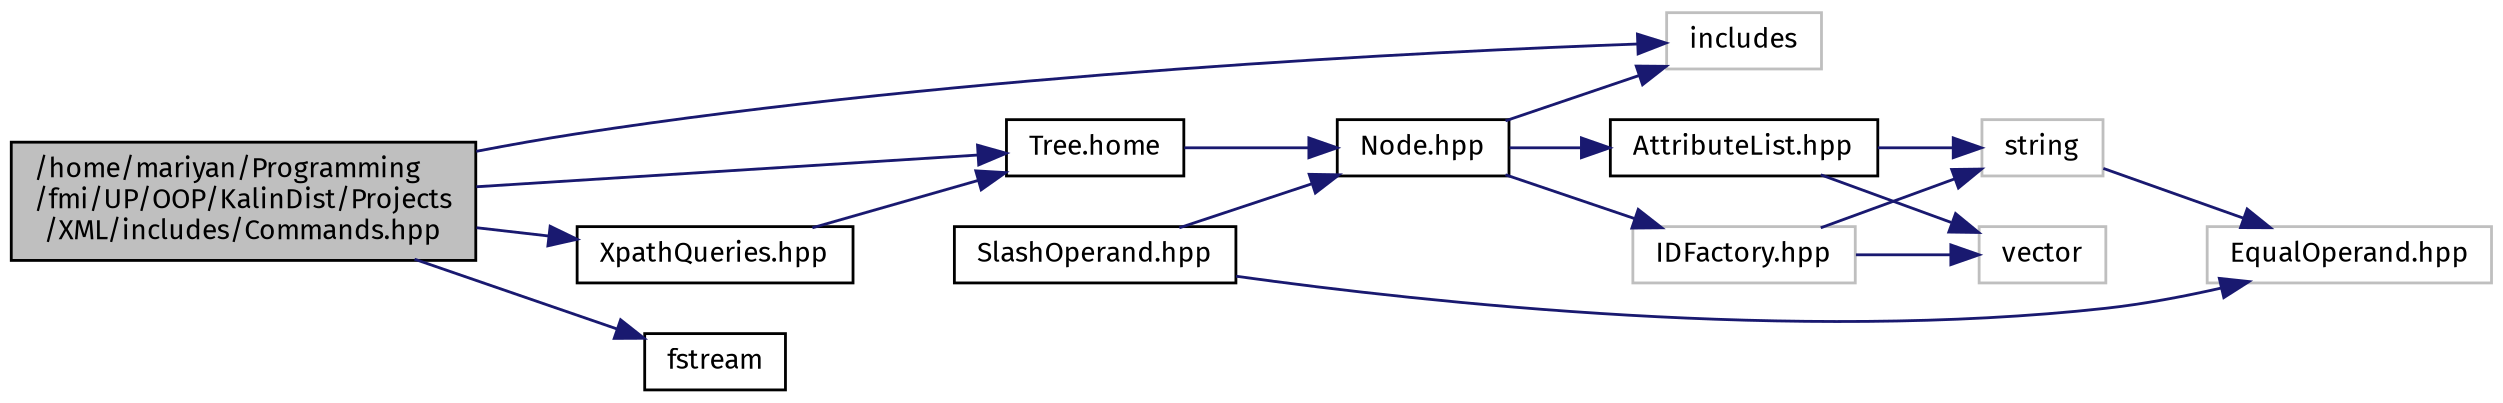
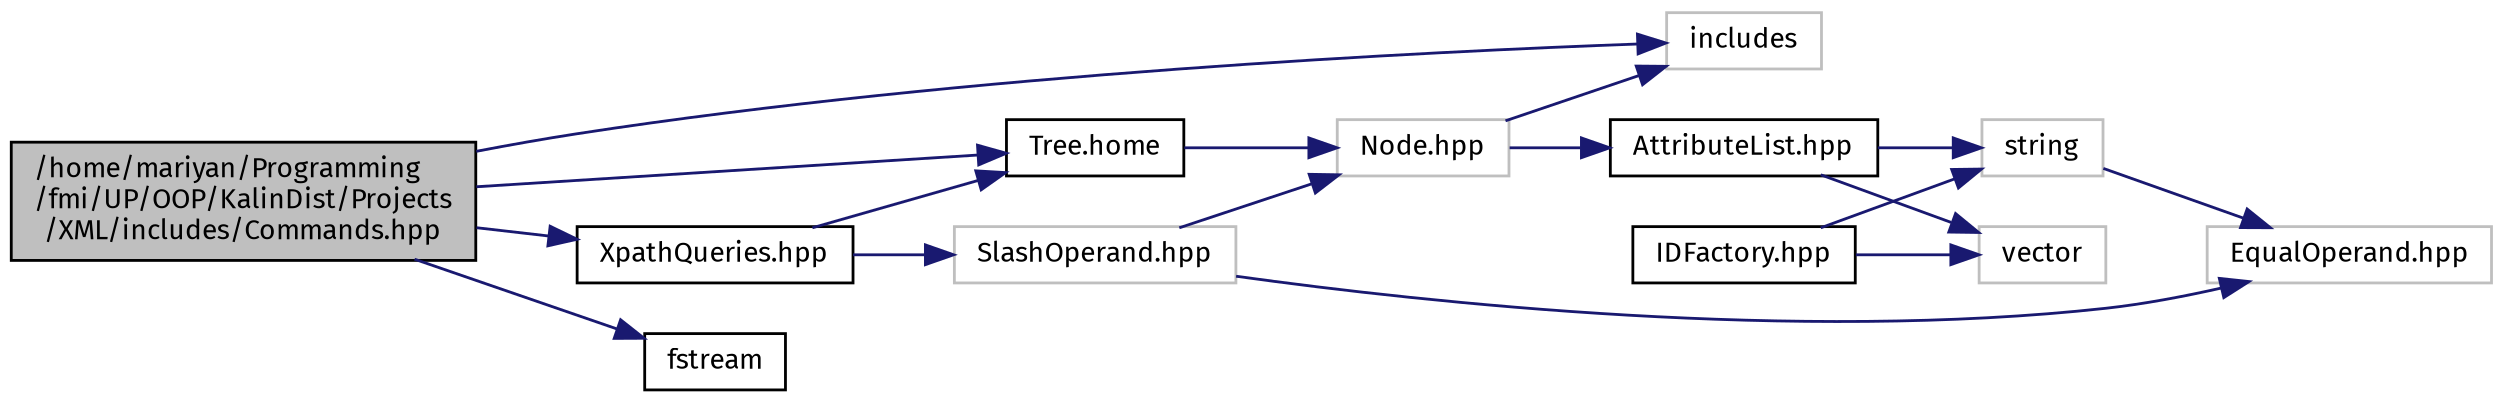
node "Node.hpp": color black -> grey75
edge "Node.hpp" -> "IDFactory.hpp": removed
edge "XpathQueries.hpp" -> "SlashOperand.hpp": added
node "SlashOperand.hpp": color black -> grey75
node "IDFactory.hpp": color grey75 -> black
